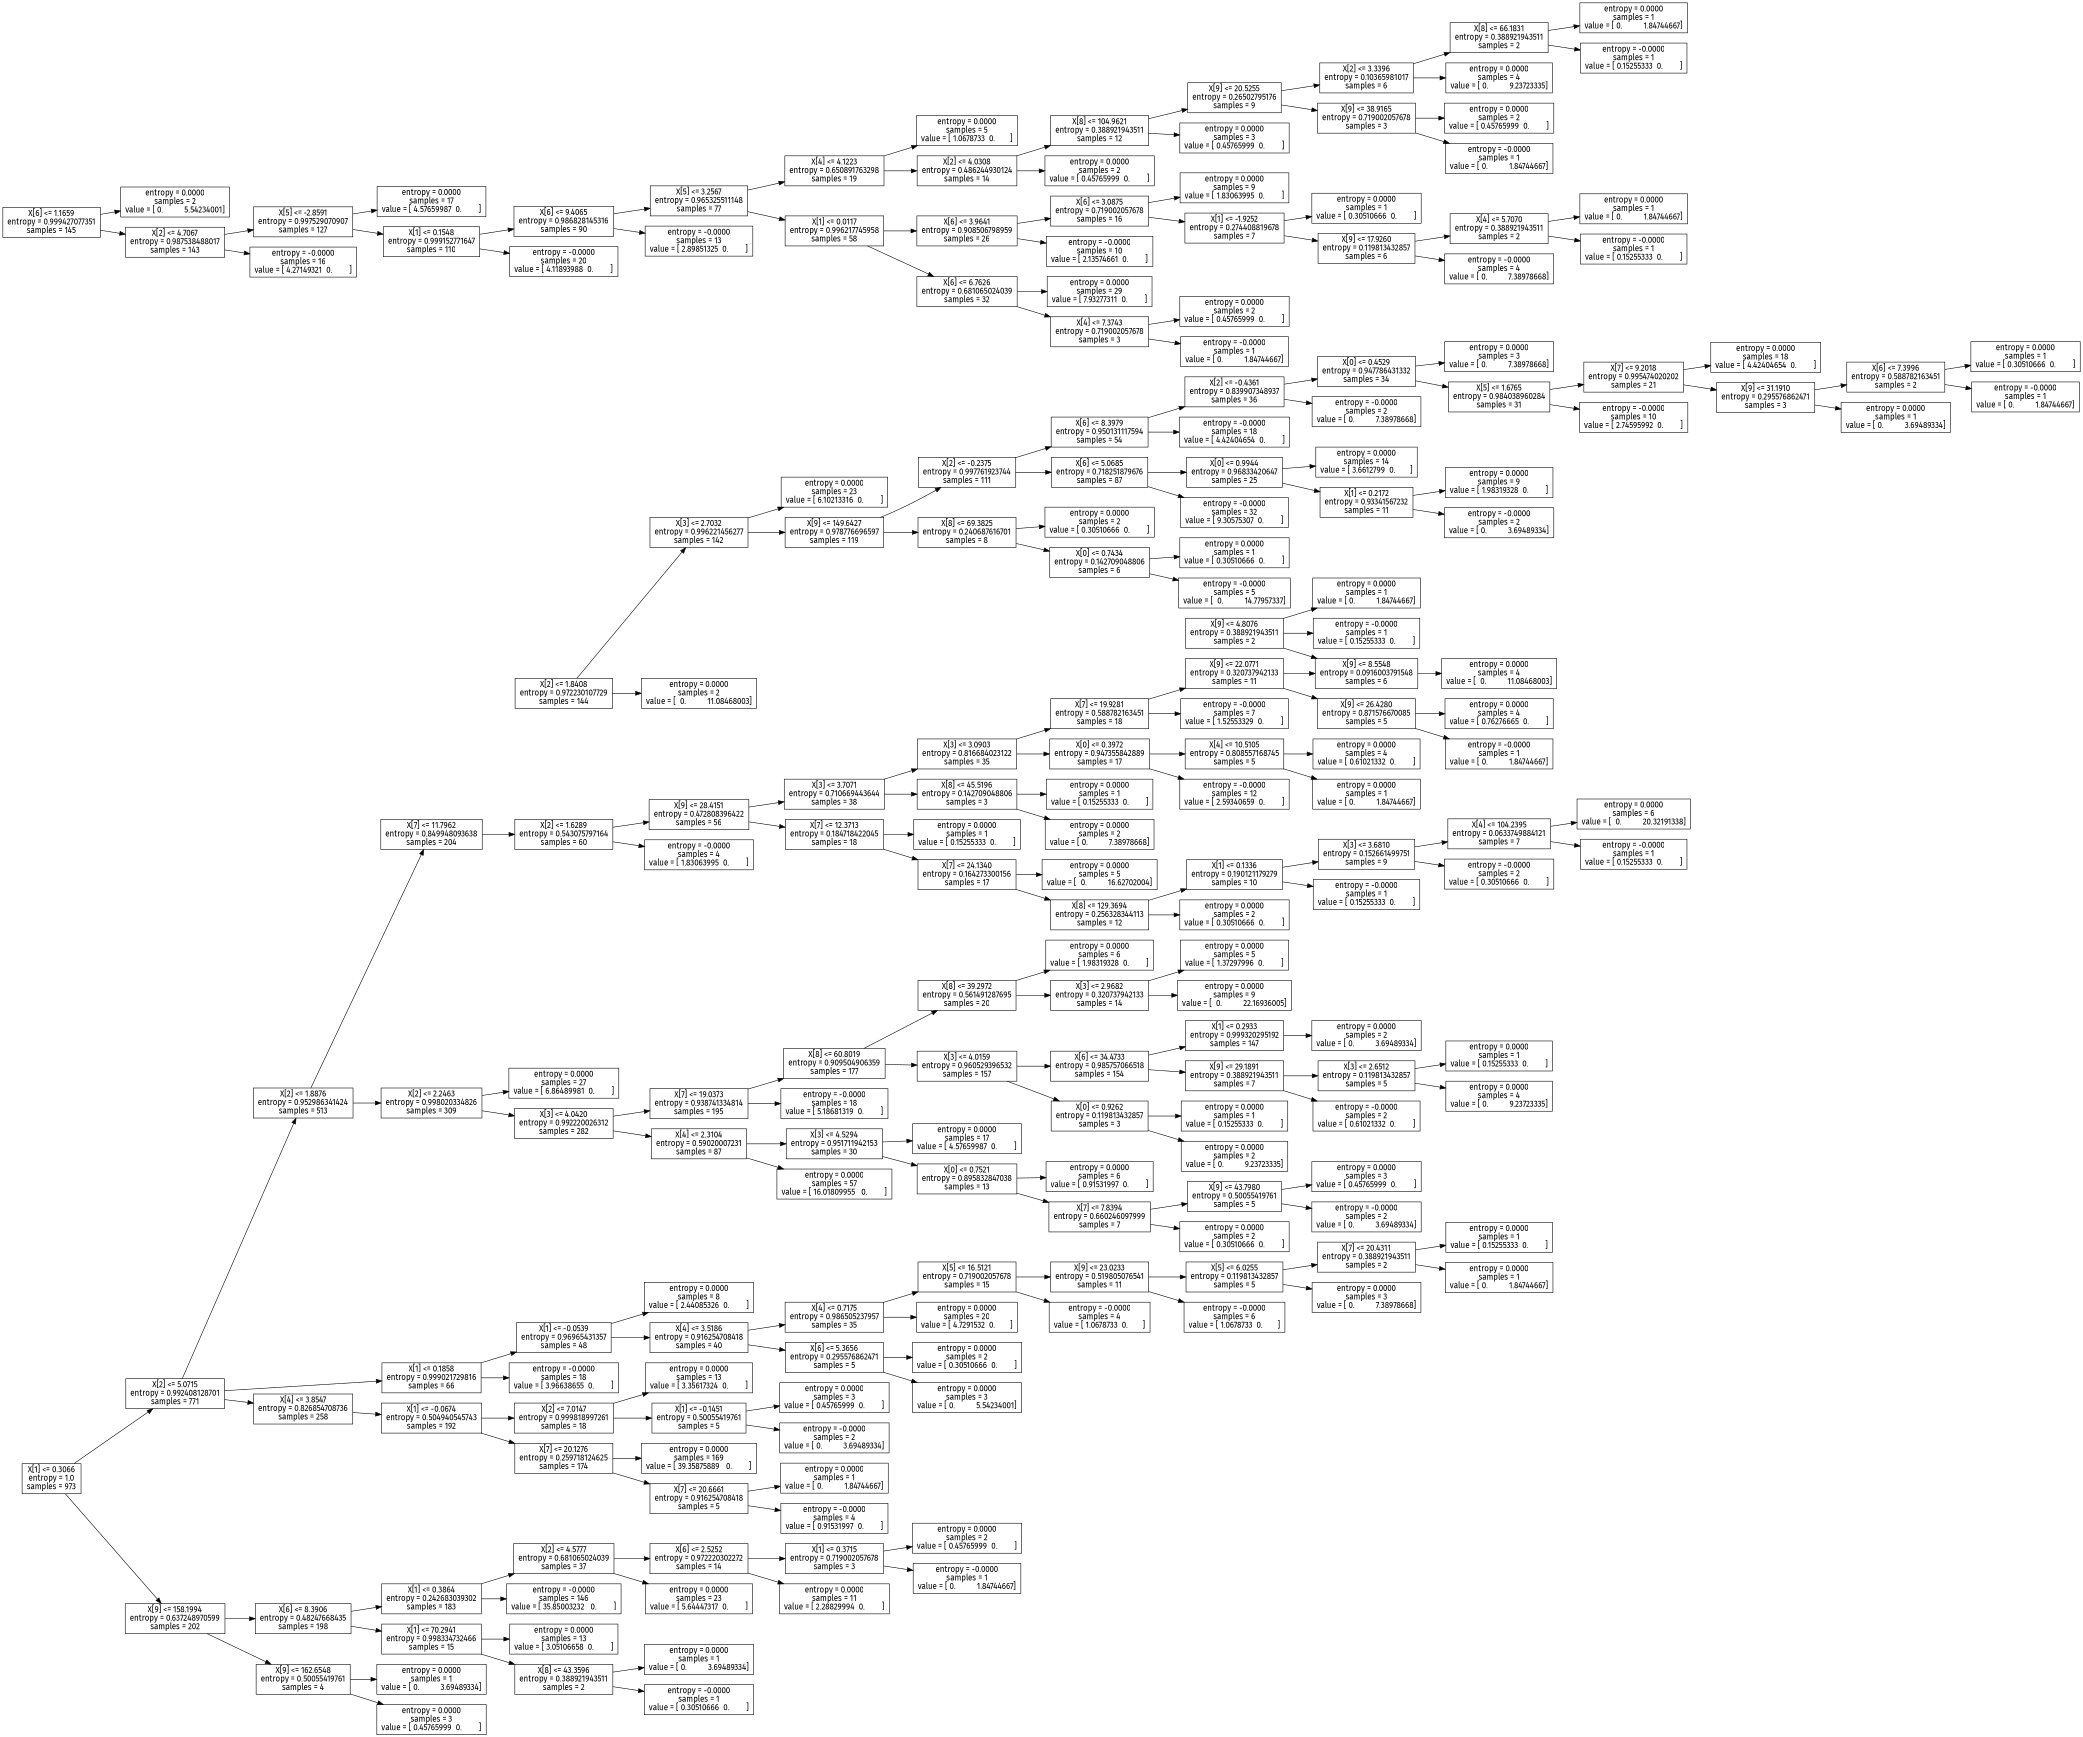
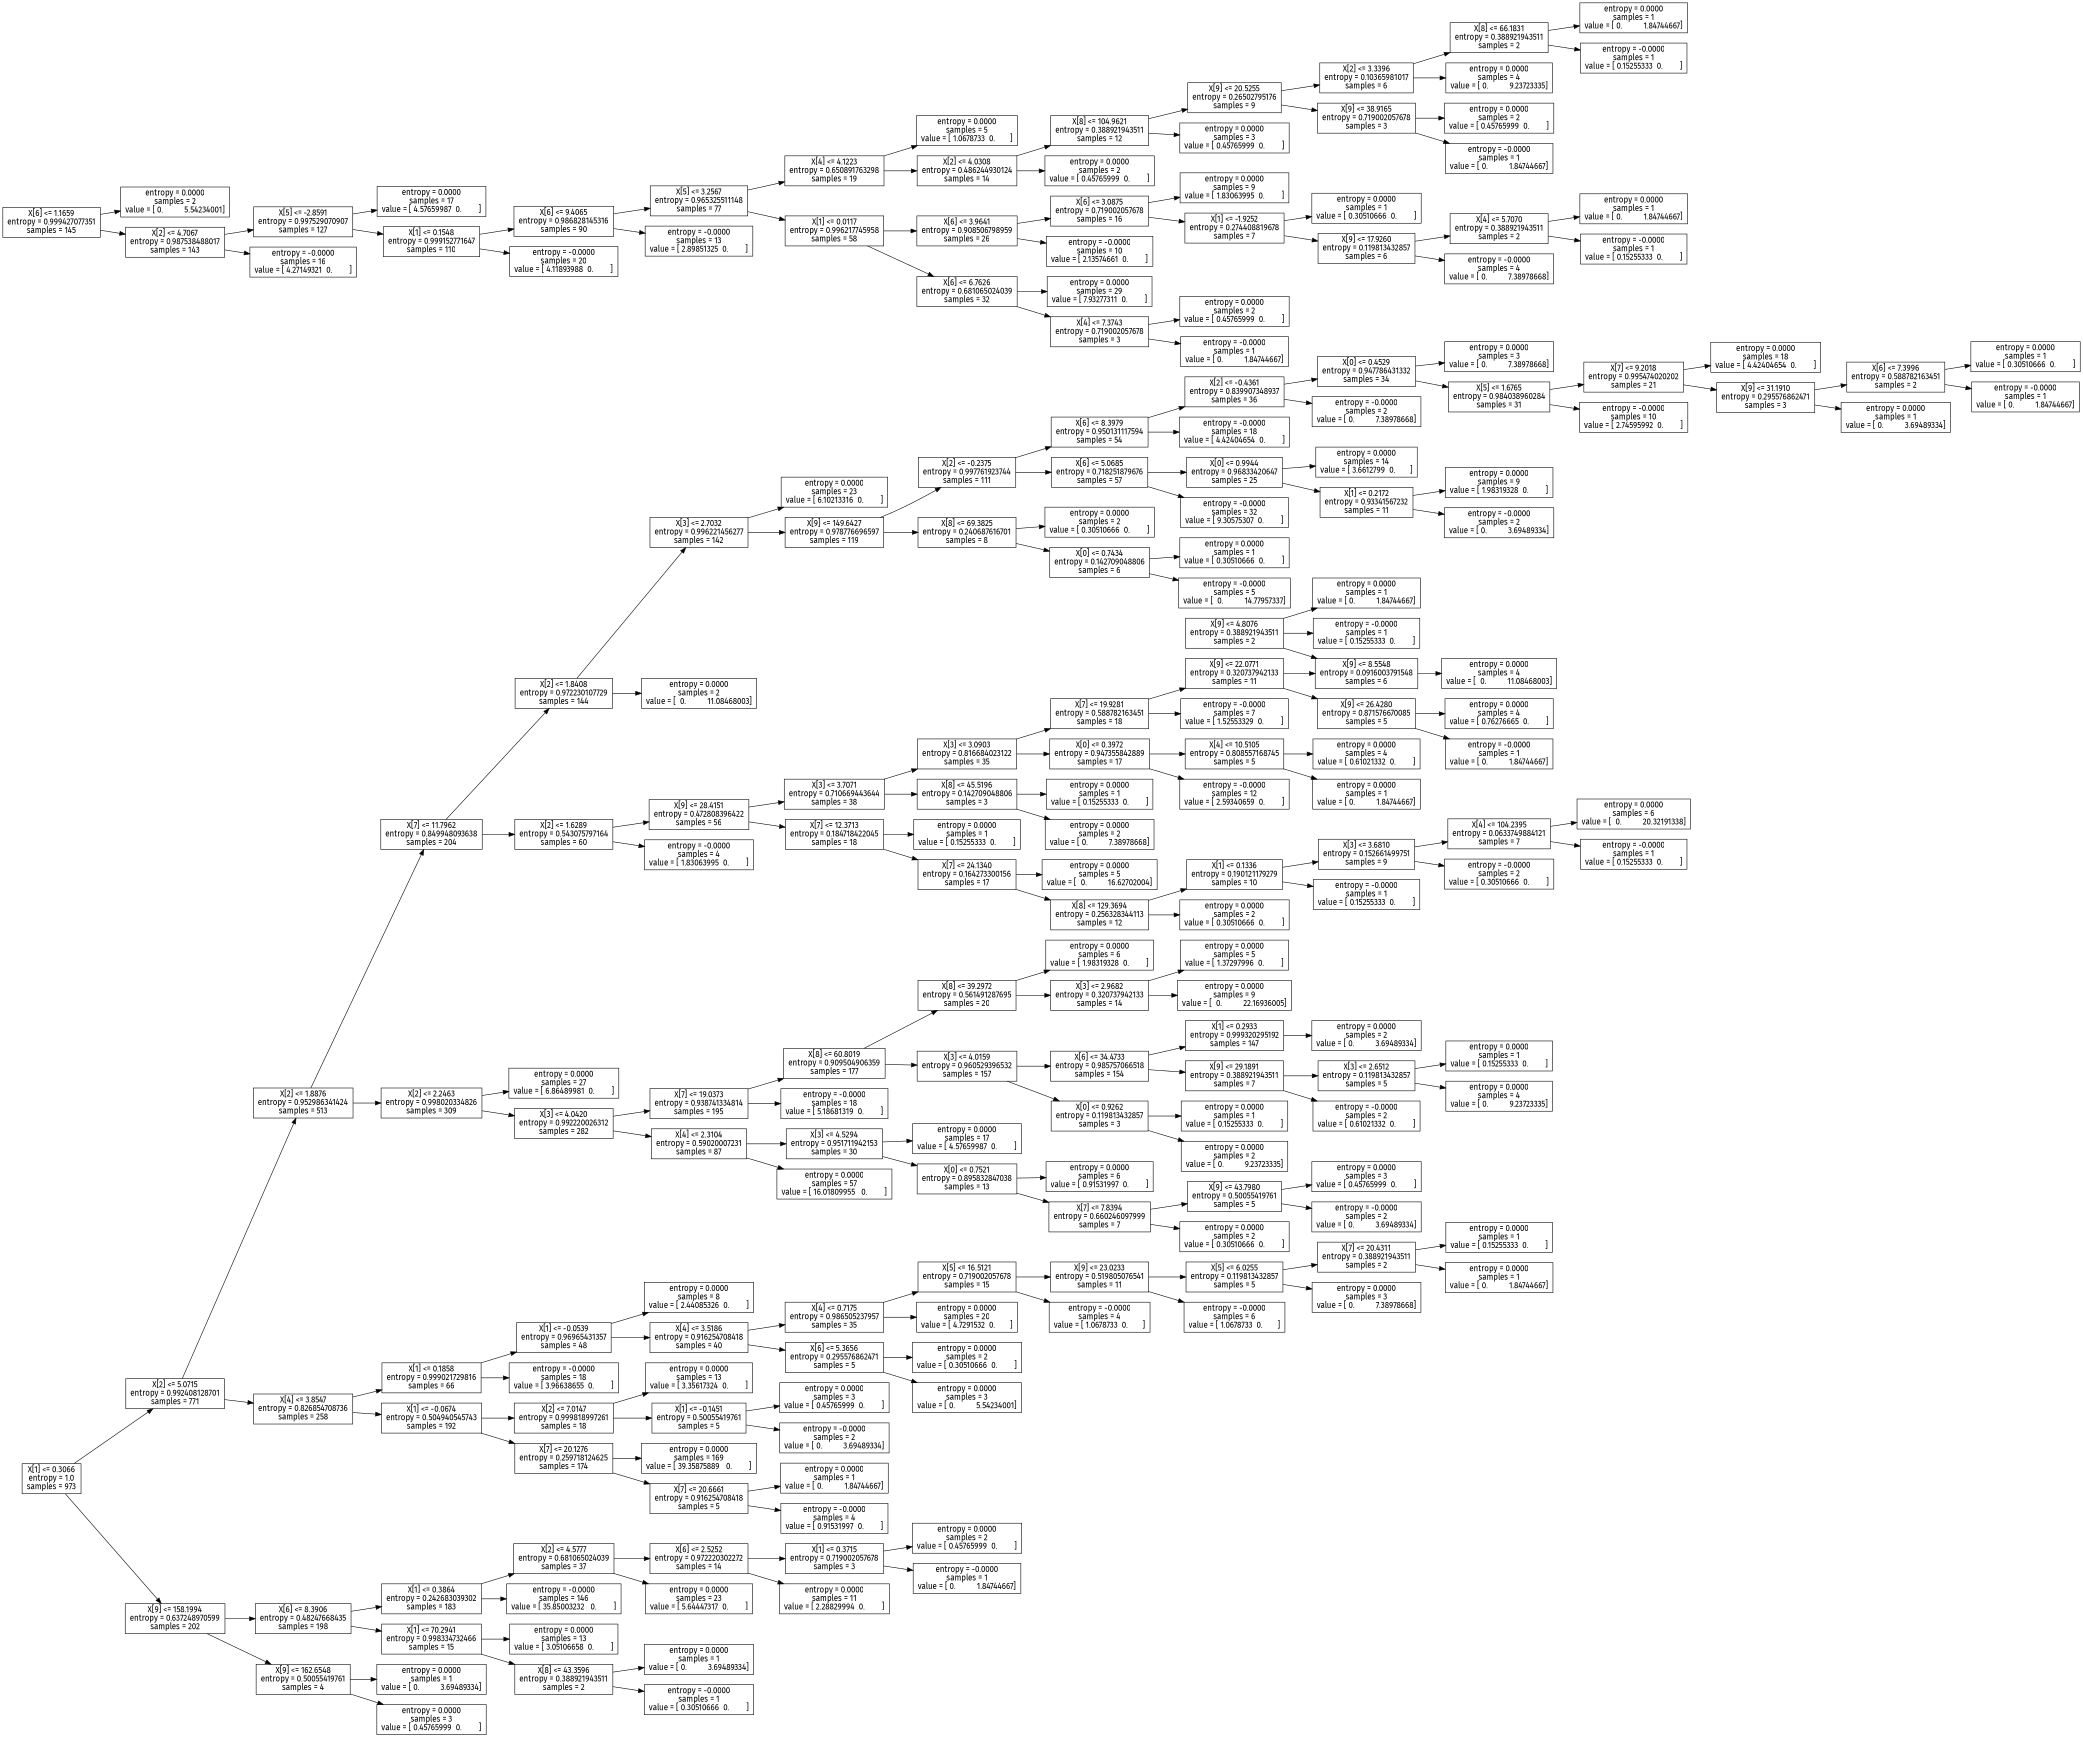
node "X[6] <= 5.0685 entropy = 0.718251879676 samples = 87": label "X[6] <= 5.0685 entropy = 0.718251879676 samples = 87" -> "X[6] <= 5.0685 entropy = 0.718251879676 samples = 57"
edge "X[7] <= 11.7962 entropy = 0.849948093638 samples = 204" -> "X[2] <= 1.8408 entropy = 0.972230107729 samples = 144": added
edge "X[2] <= 5.0715 entropy = 0.992408128701 samples = 771" -> "X[1] <= 0.1858 entropy = 0.999021729816 samples = 66": now "X[4] <= 3.8547 entropy = 0.826854708736 samples = 258" -> "X[1] <= 0.1858 entropy = 0.999021729816 samples = 66"
